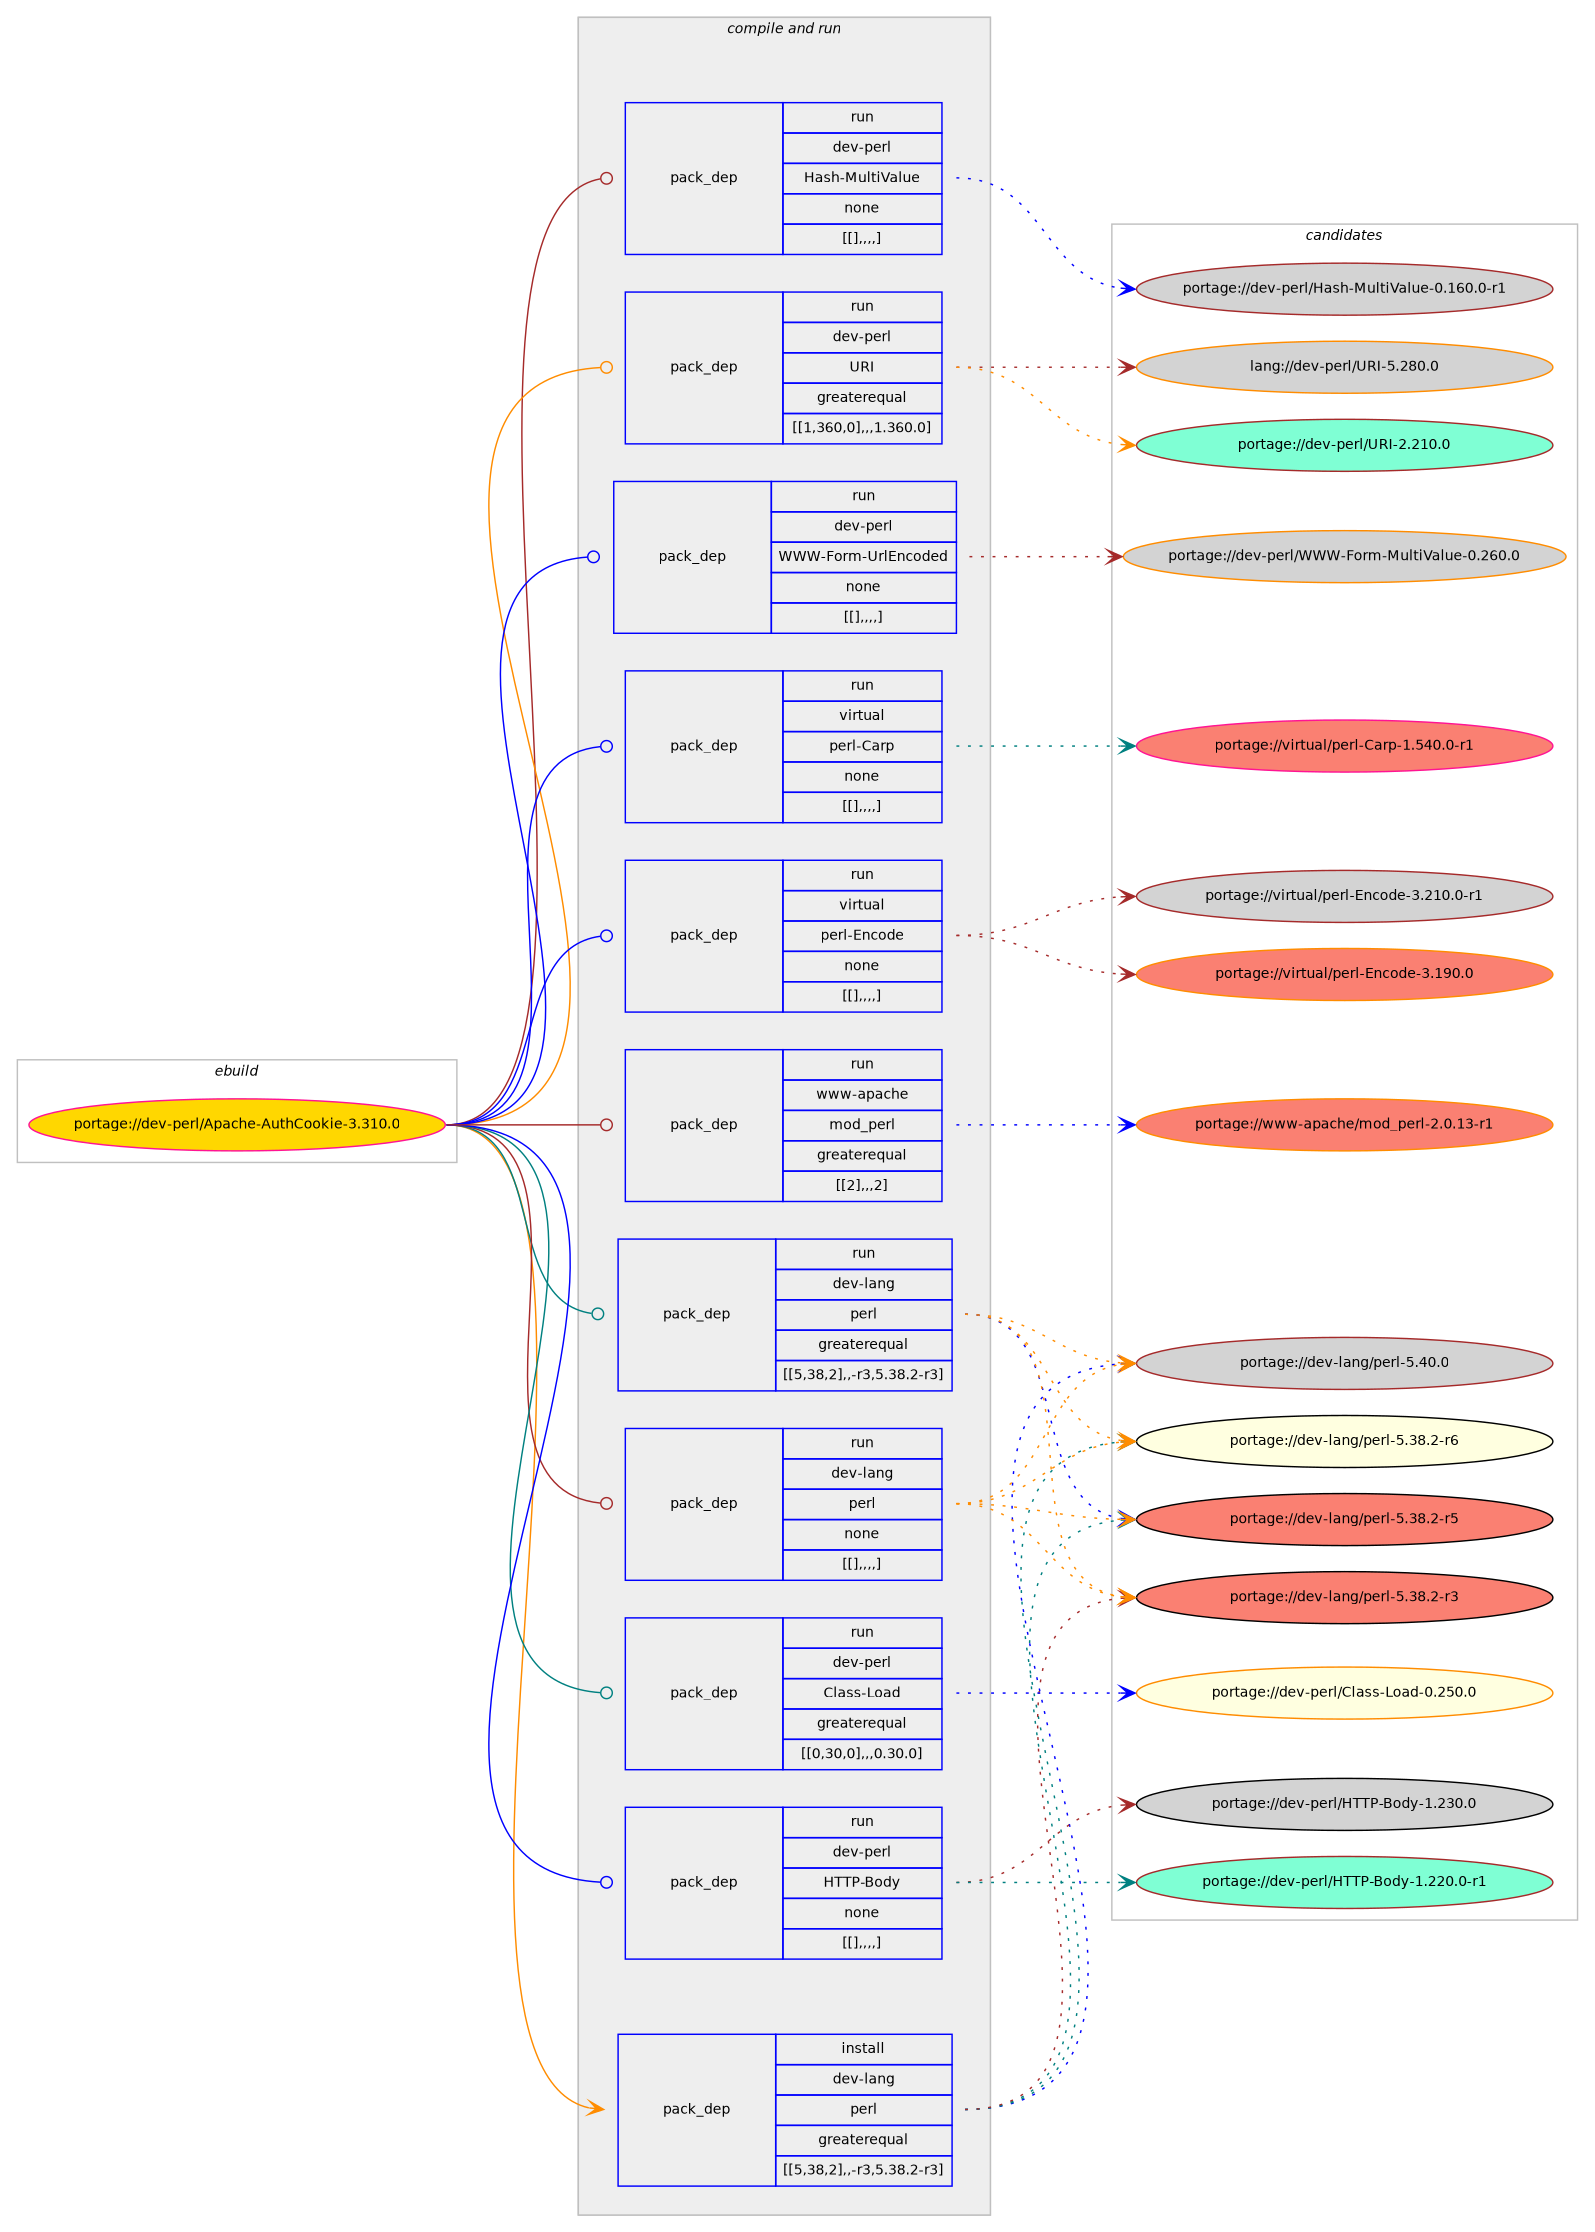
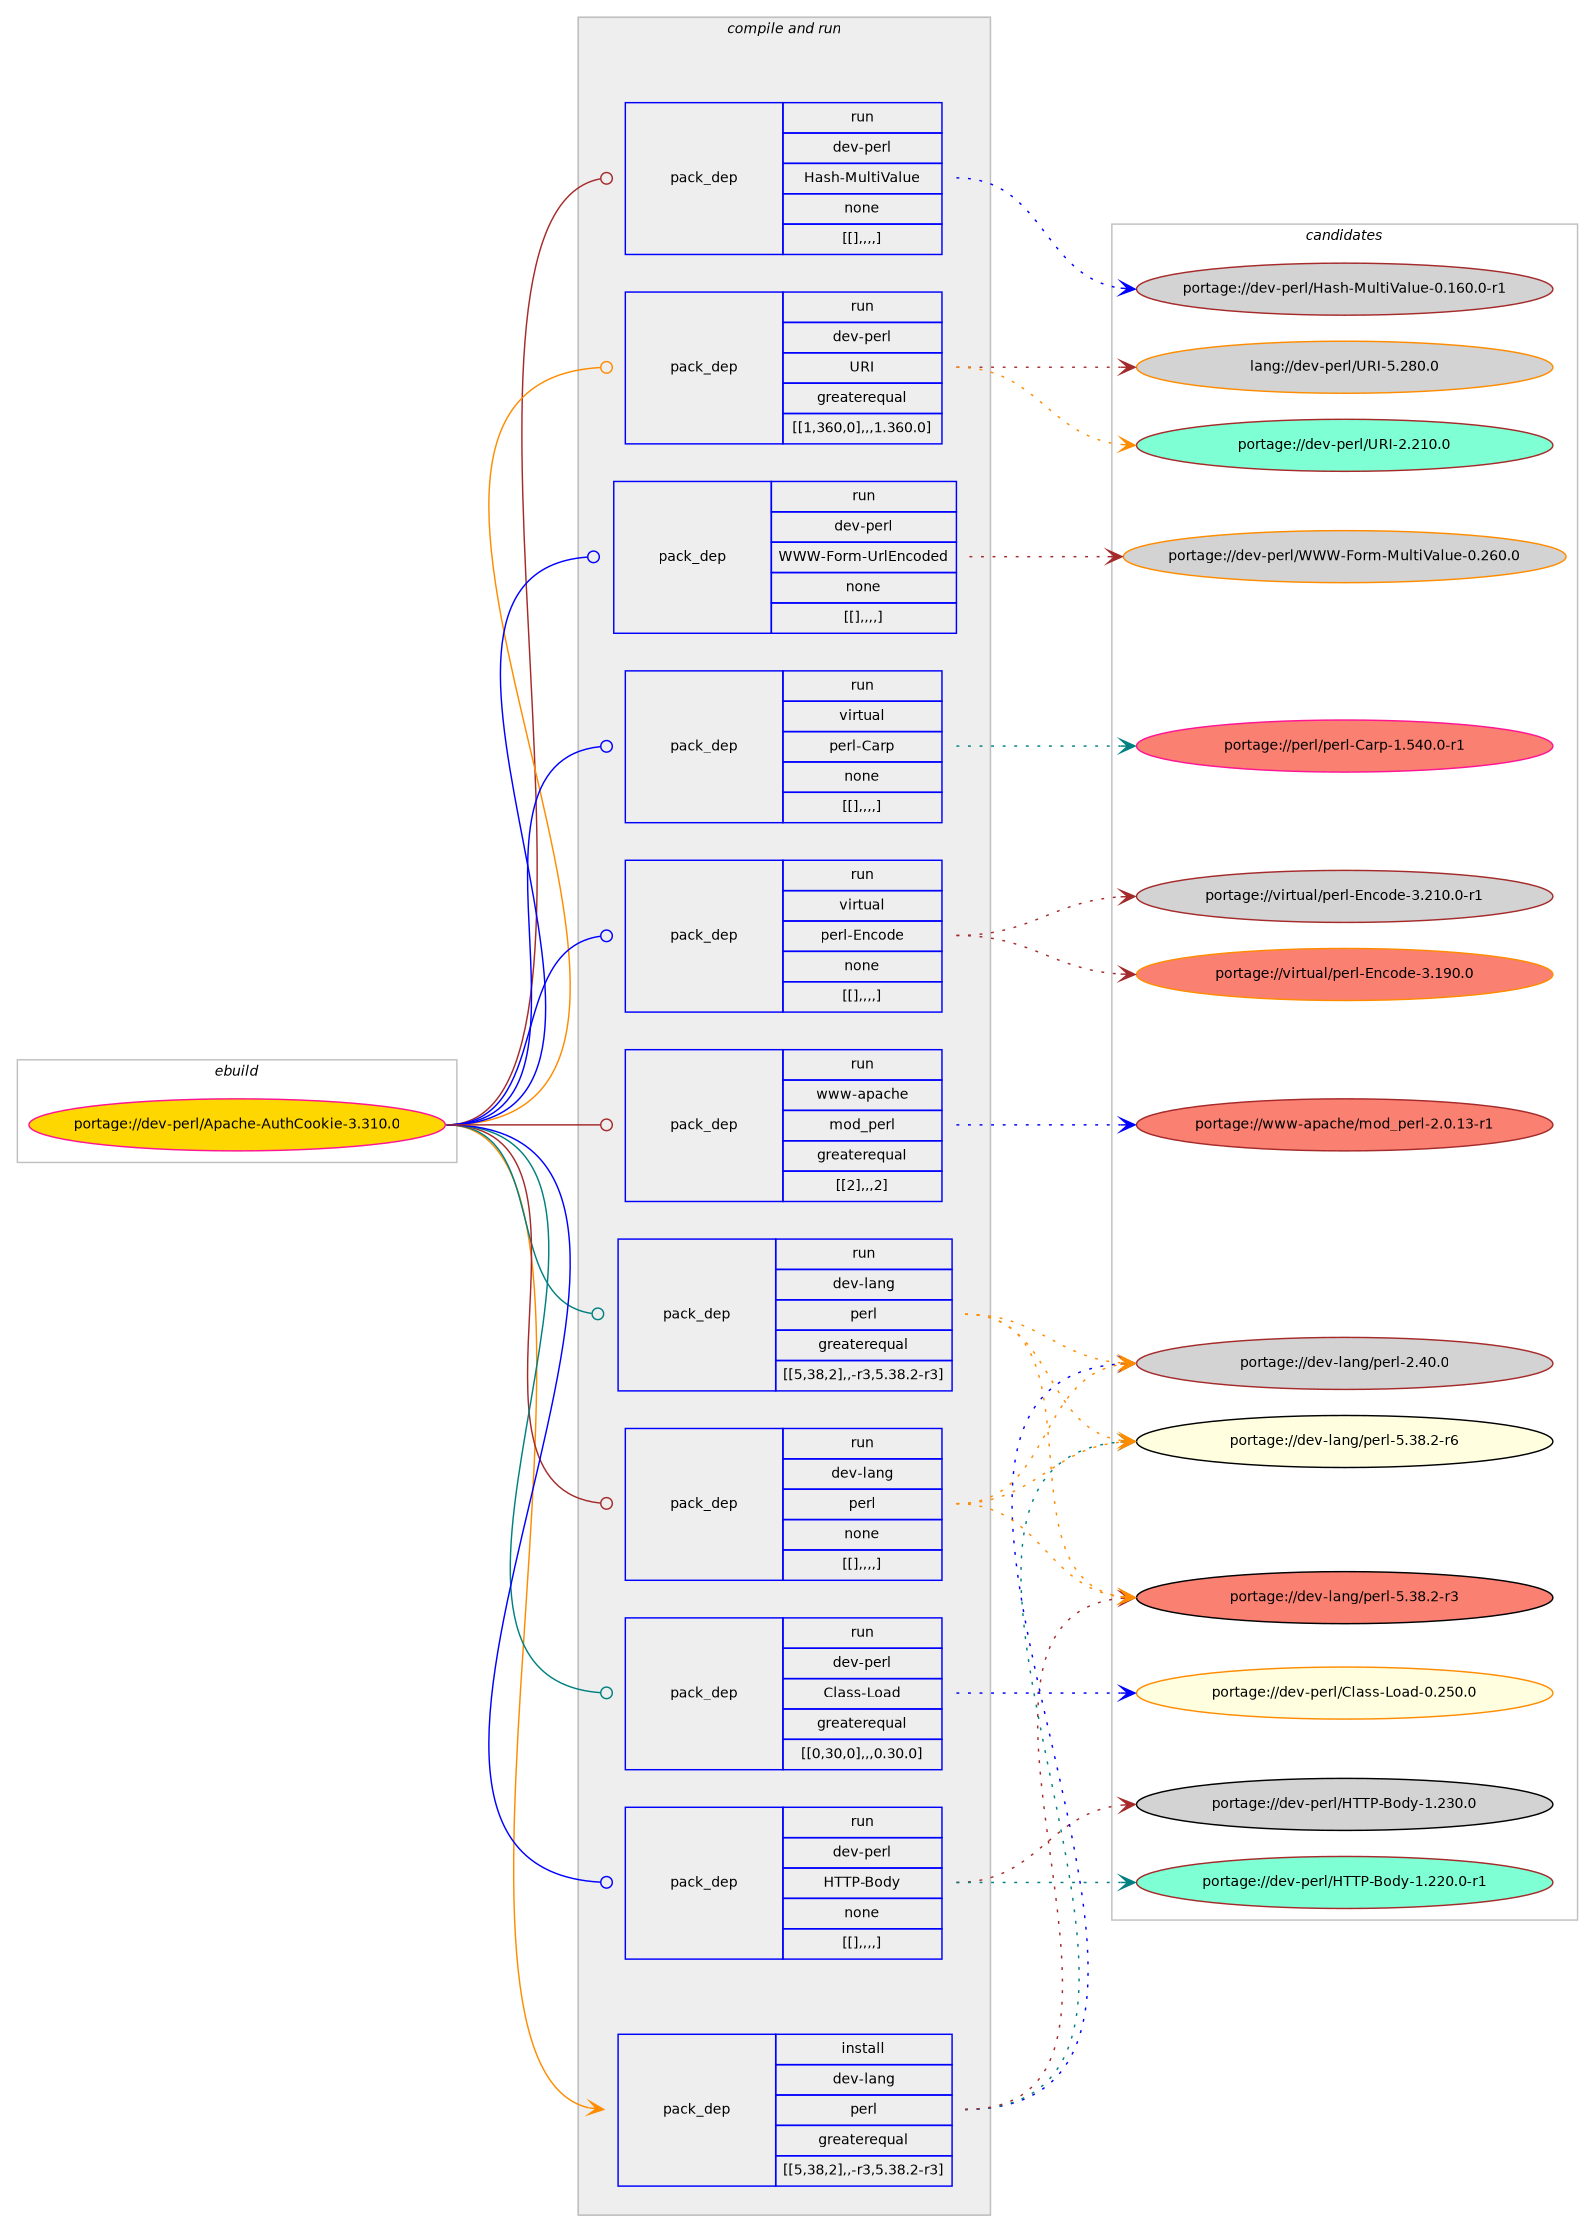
node "portage://virtual/perl-Carp-1.540.0-r1": label "portage://virtual/perl-Carp-1.540.0-r1" -> "portage://perl/perl-Carp-1.540.0-r1"
node "portage://www-apache/mod_perl-2.0.13-r1": color darkorange -> brown
node "portage://dev-lang/perl-5.40.0": label "portage://dev-lang/perl-5.40.0" -> "portage://dev-lang/perl-2.40.0"
node "portage://dev-lang/perl-5.38.2-r5": removed
